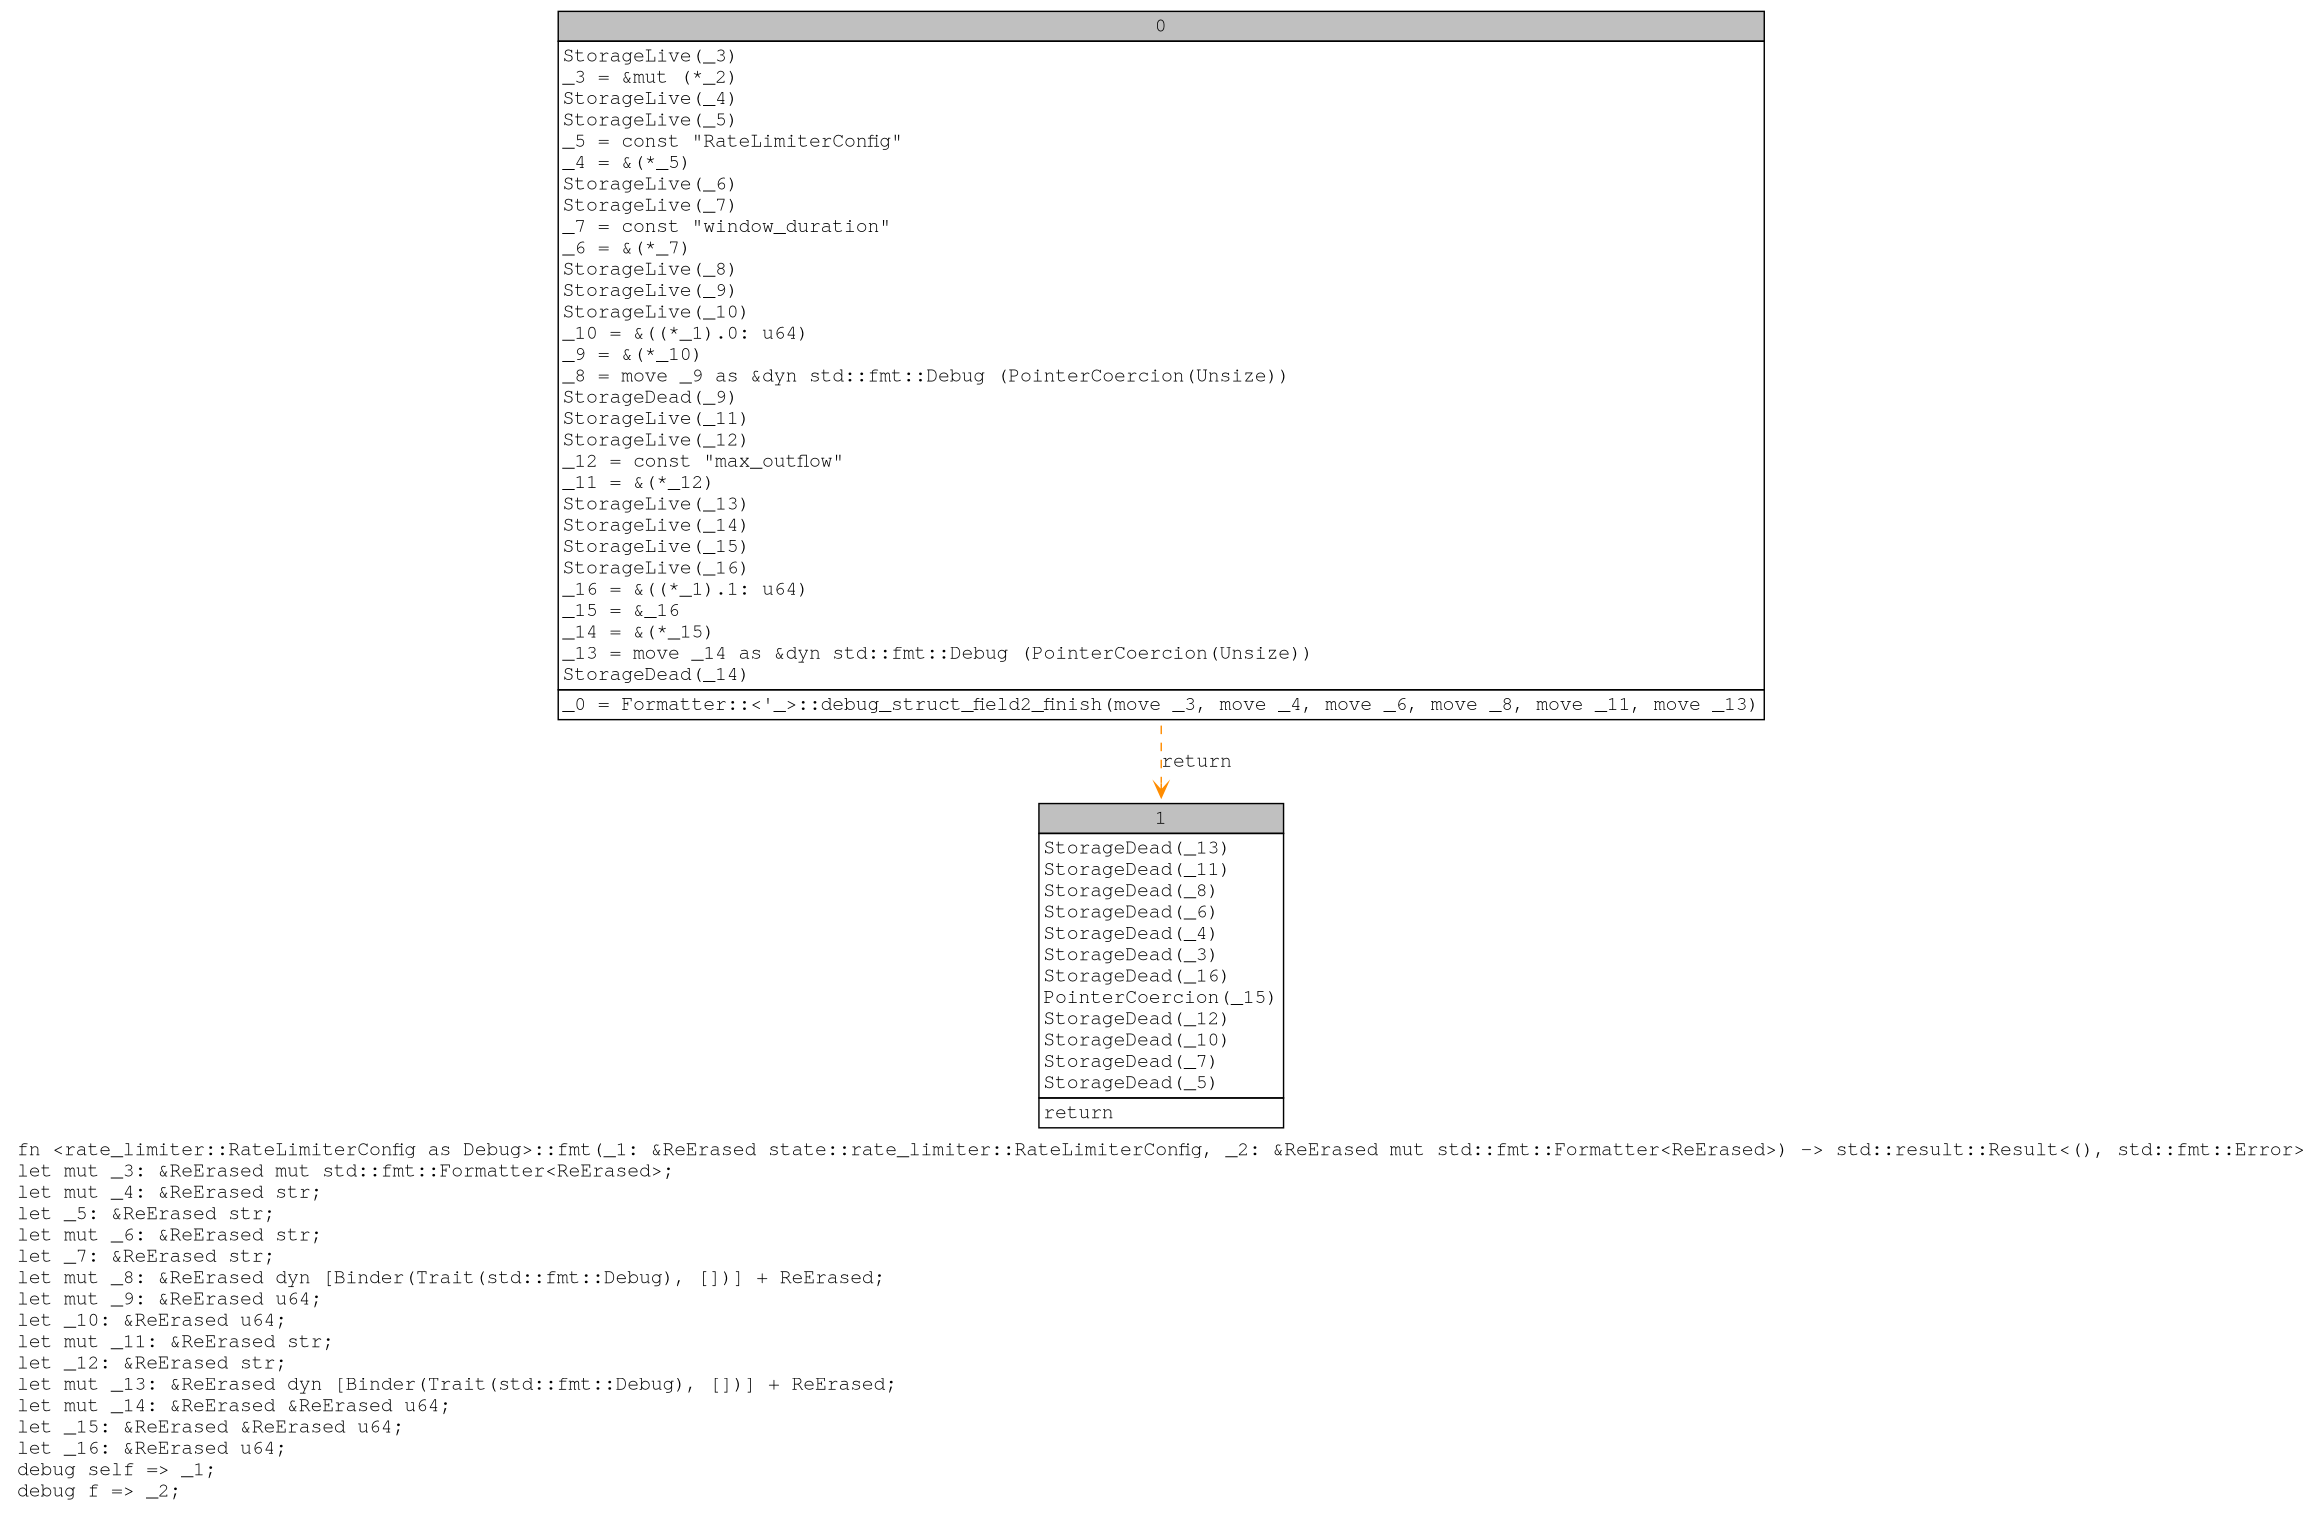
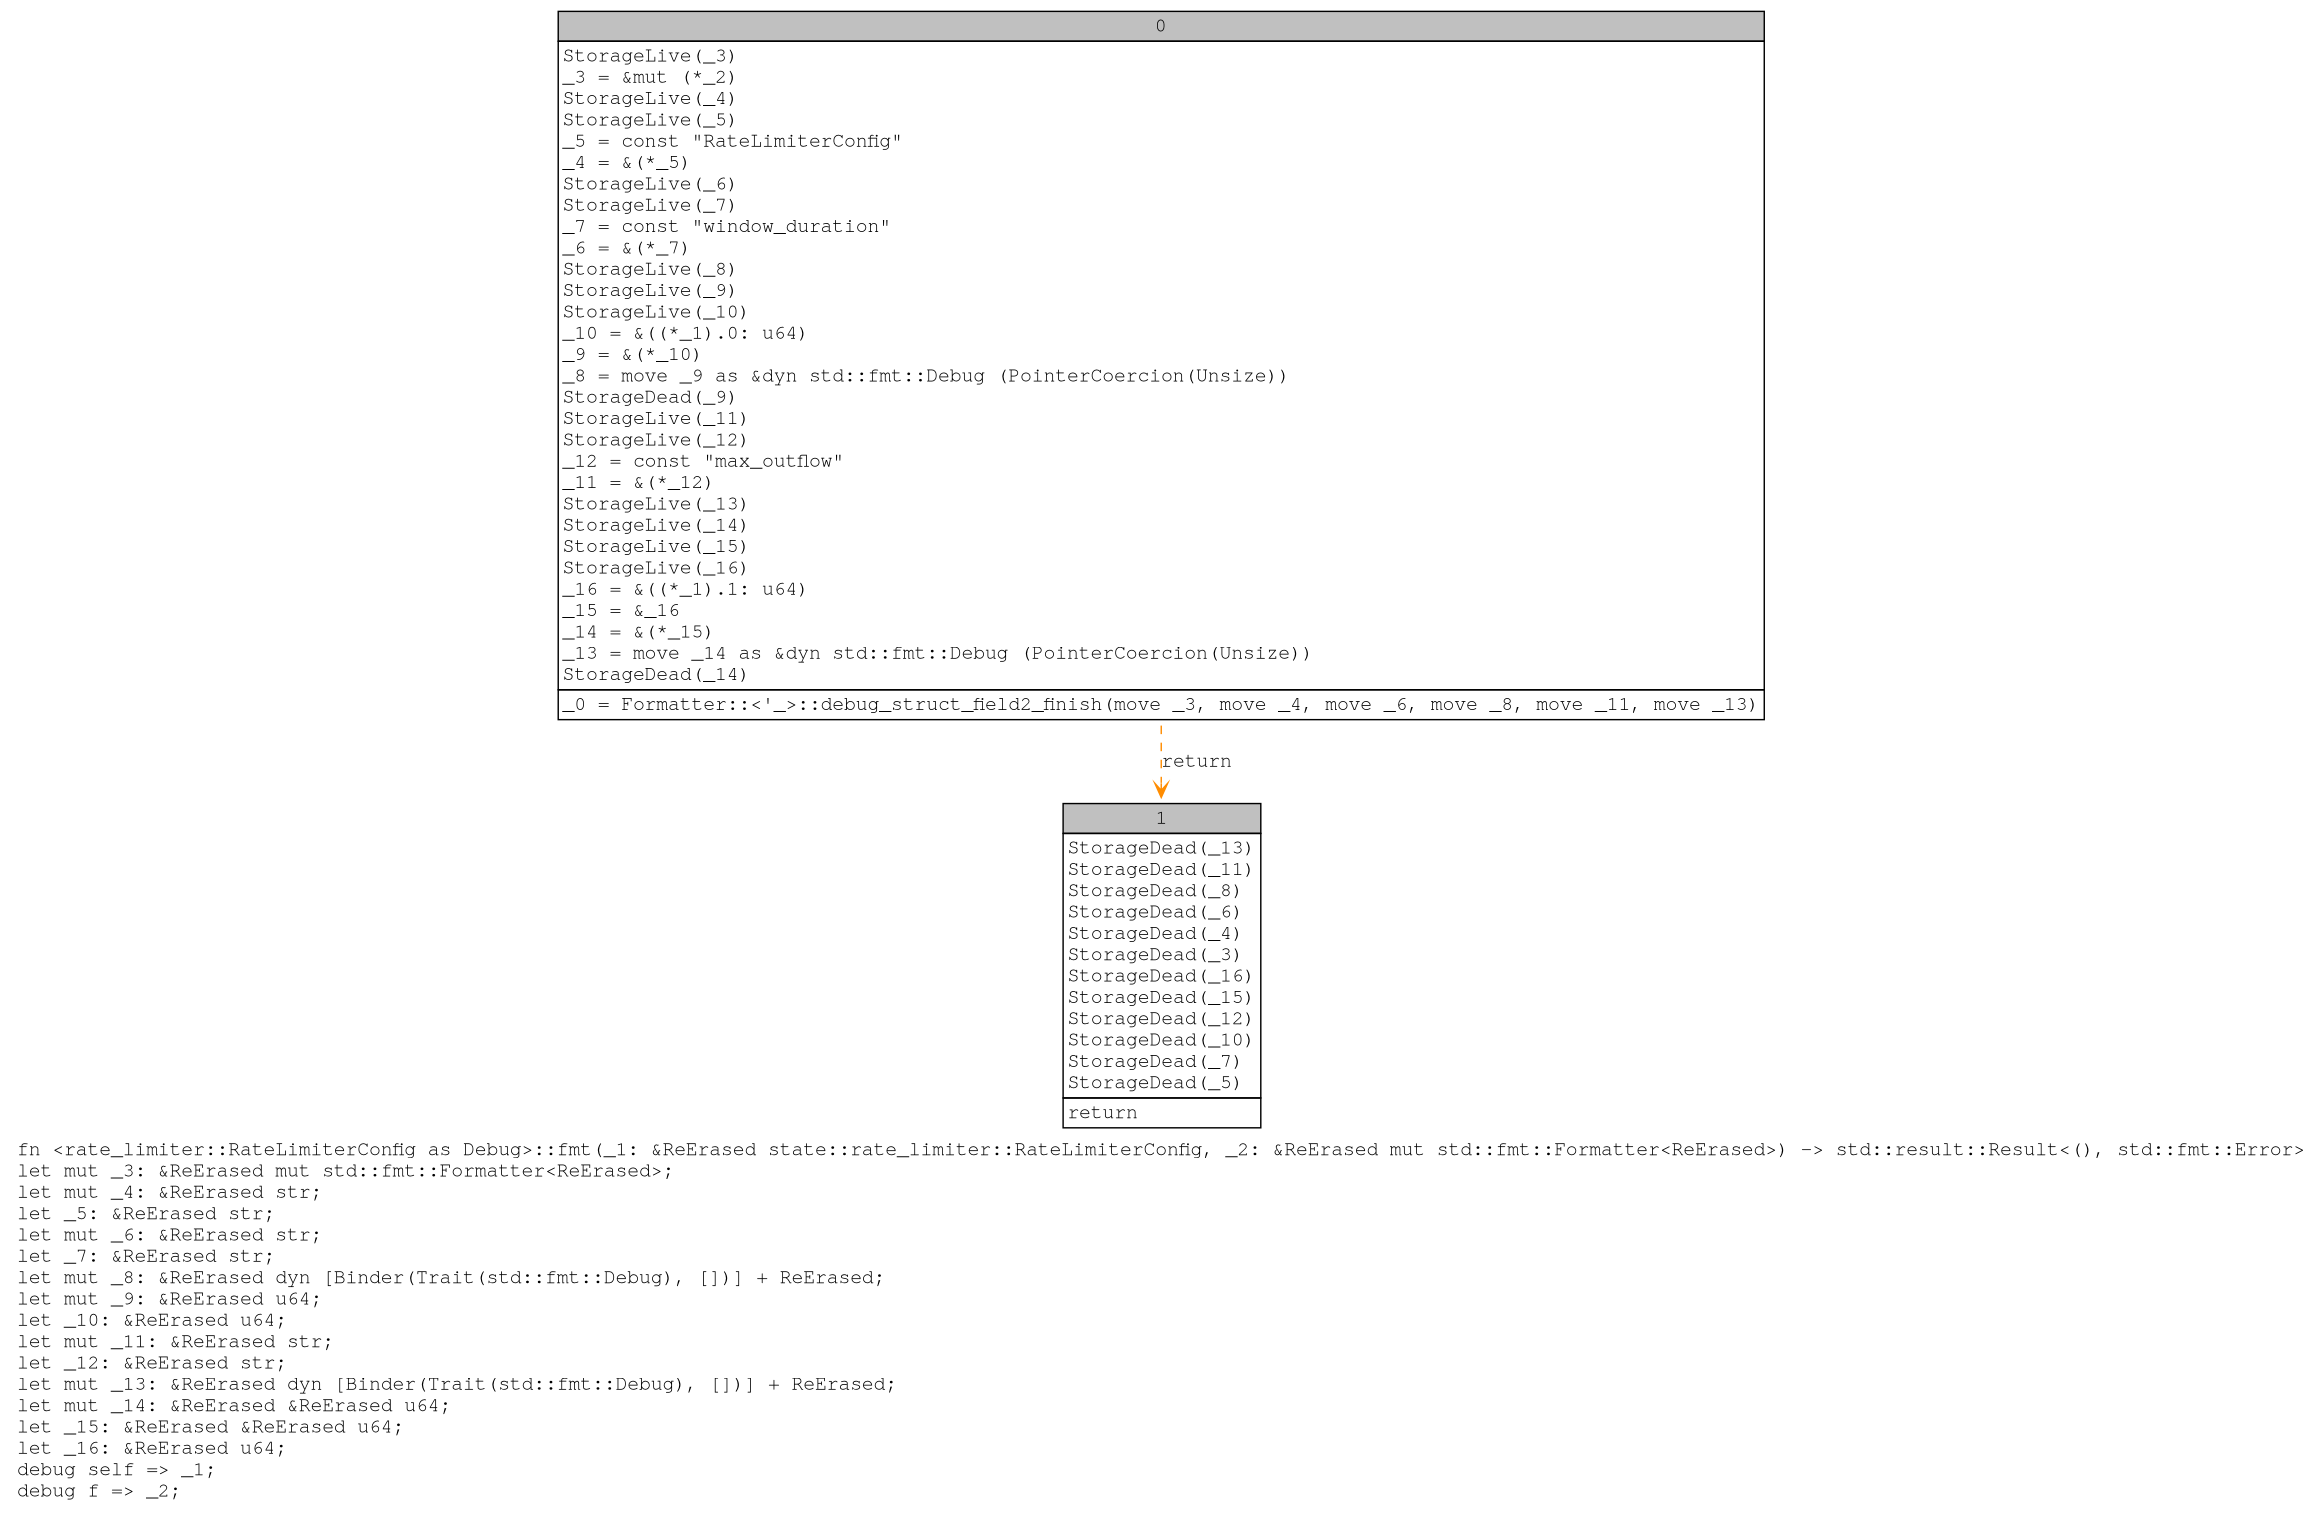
node "1": text "PointerCoercion(_15)" -> "StorageDead(_15)"
